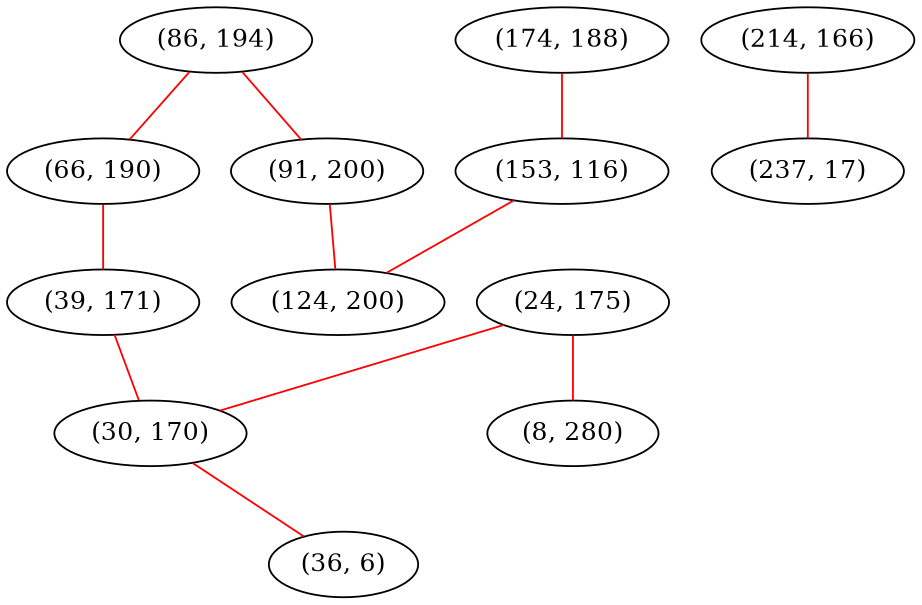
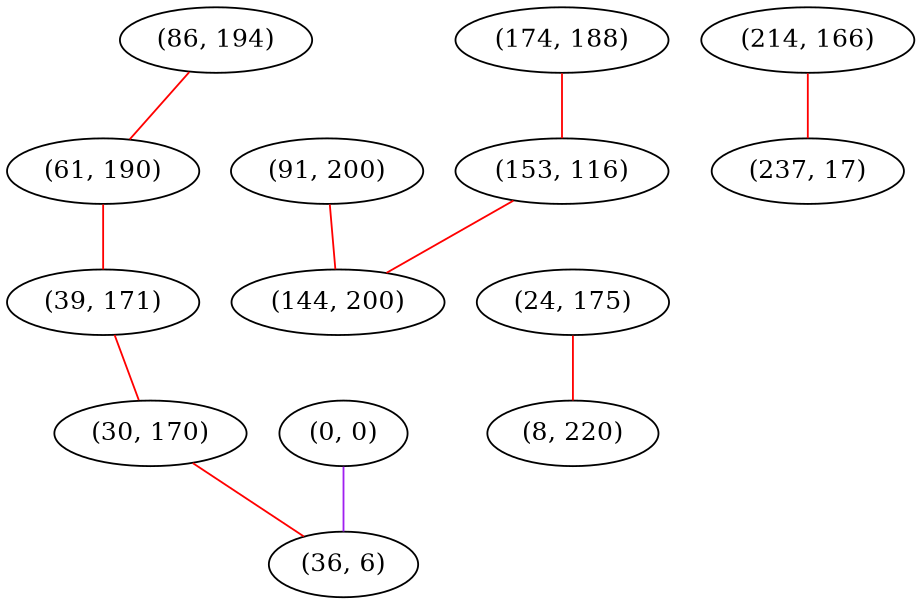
edge "(86, 194)" -- "(91, 200)": removed
node "(66, 190)": label "(66, 190)" -> "(61, 190)"
node "(124, 200)": label "(124, 200)" -> "(144, 200)"
edge "(24, 175)" -- "(30, 170)": removed
node "(0, 0)": added
node "(8, 280)": label "(8, 280)" -> "(8, 220)"
